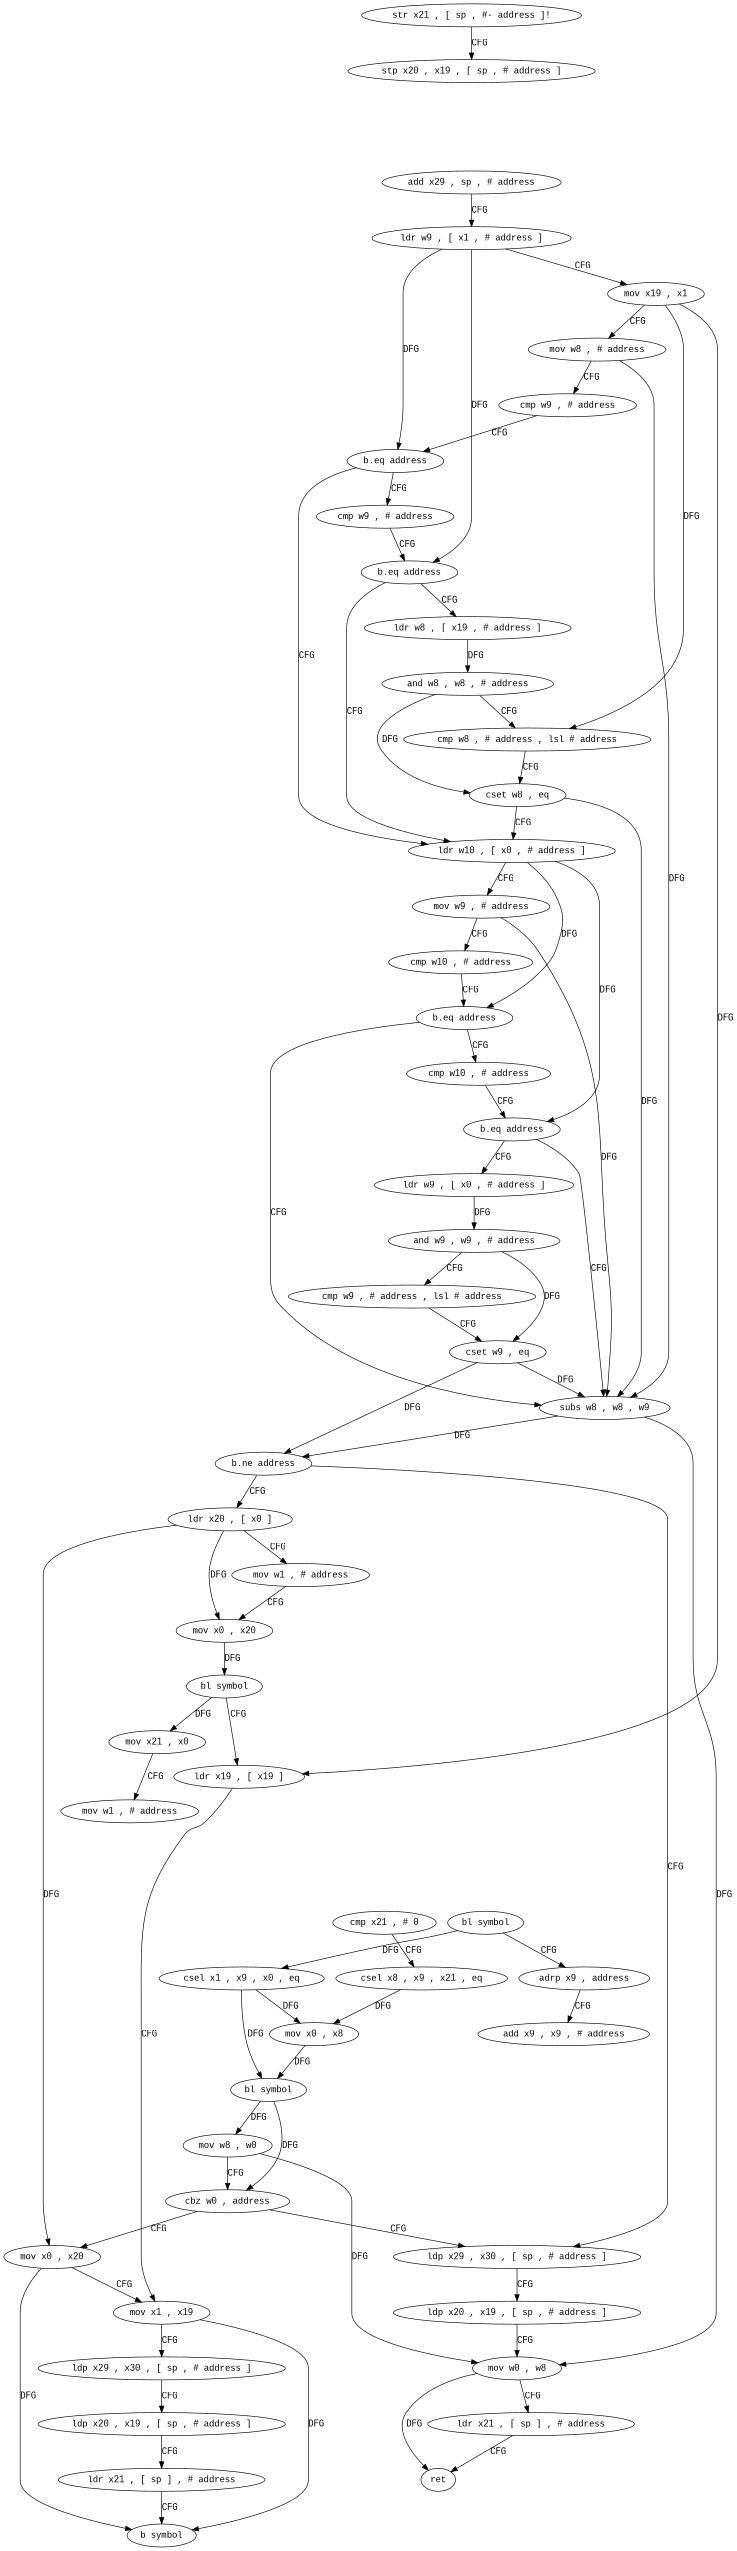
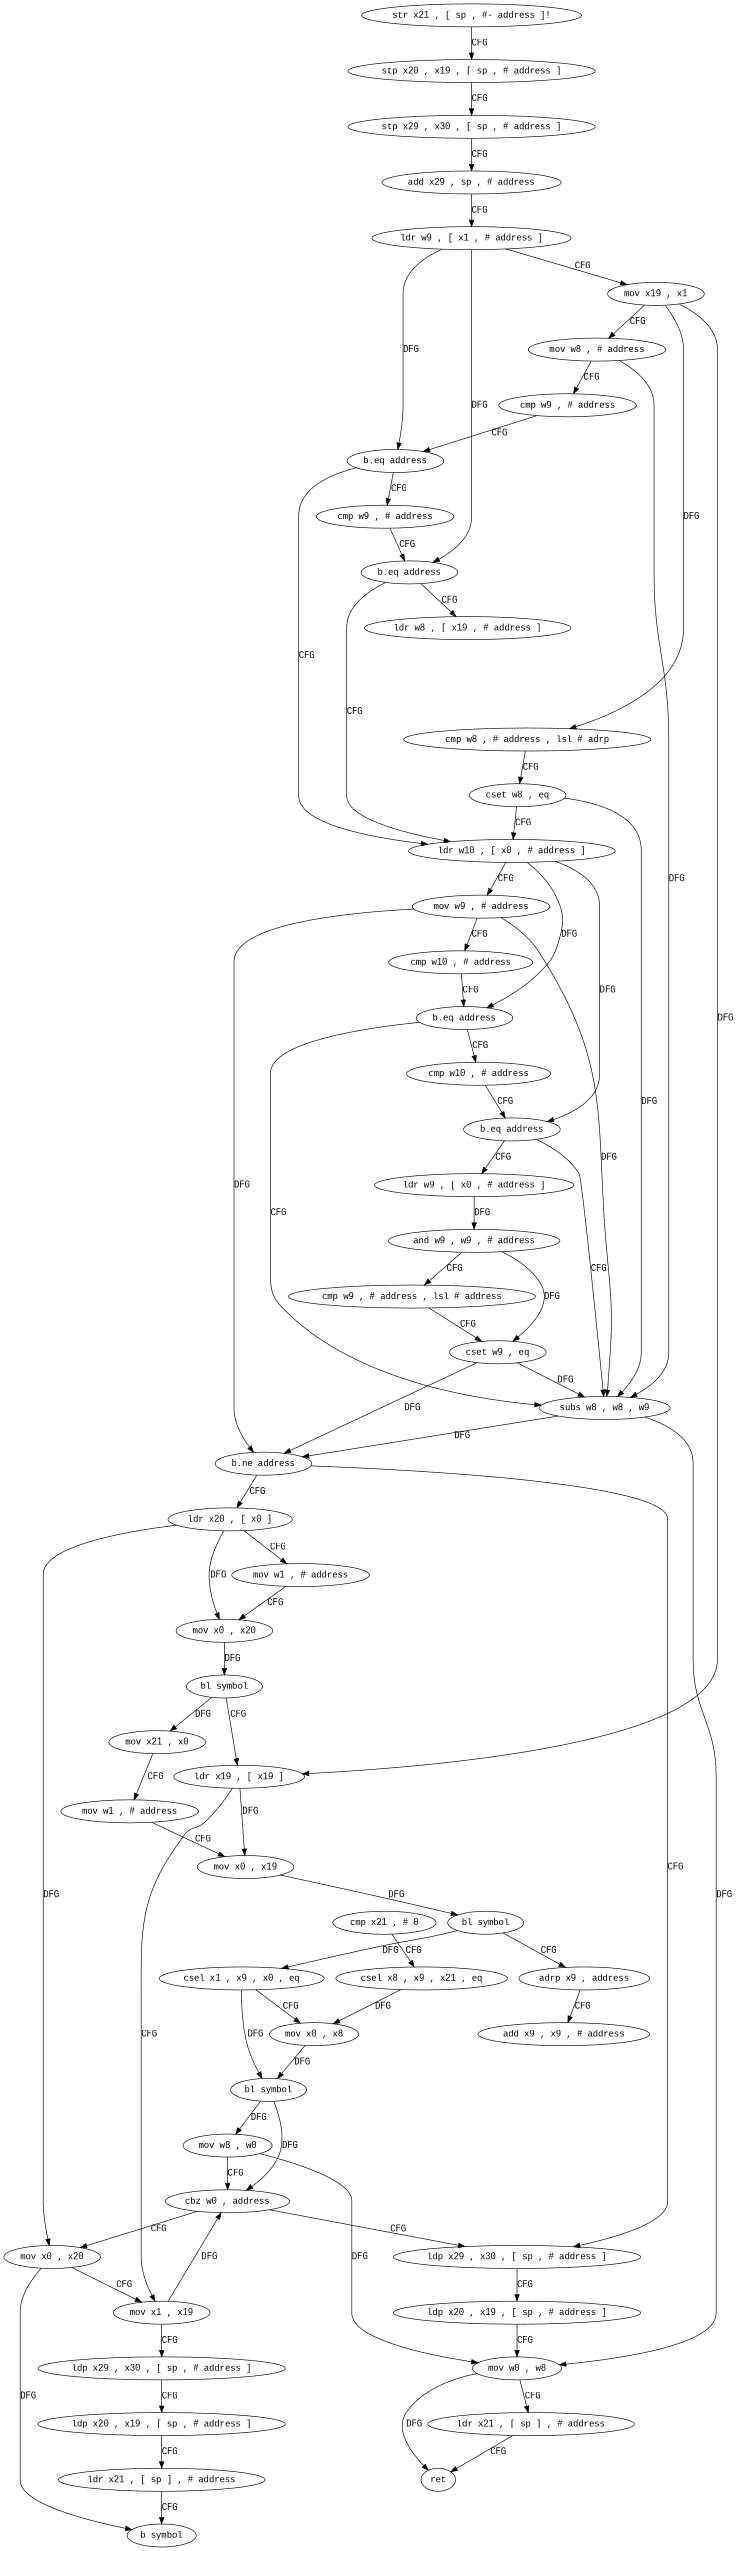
node "stp x29 , x30 , [ sp , # address ]": added
node "and w8 , w8 , # address": removed
node "cmp w8 , # address , lsl # address": label "cmp w8 , # address , lsl # address" -> "cmp w8 , # address , lsl # adrp"
edge "mov w9 , # address" -> "b.ne address": added, label "DFG"
node "mov x0 , x19": added
edge "csel x1 , x9 , x0 , eq" -> "mov x0 , x8": label "DFG" -> "CFG"
edge "mov x1 , x19" -> "b symbol": now "mov x1 , x19" -> "cbz w0 , address"
